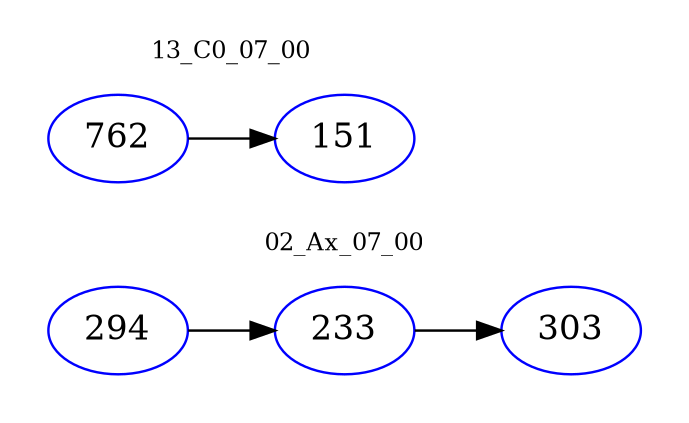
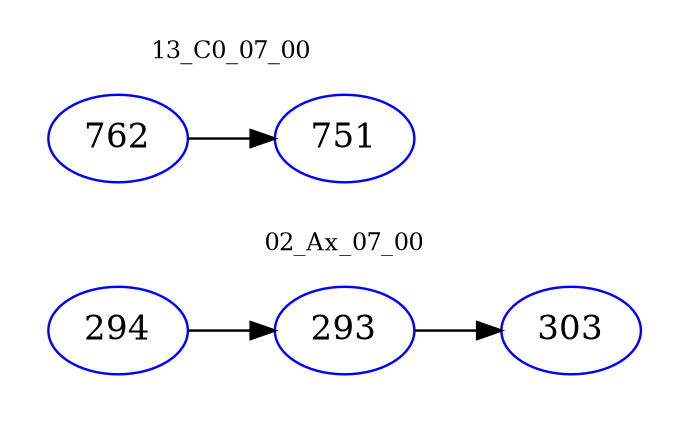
node "151": label "151" -> "751"
node "233": label "233" -> "293"
